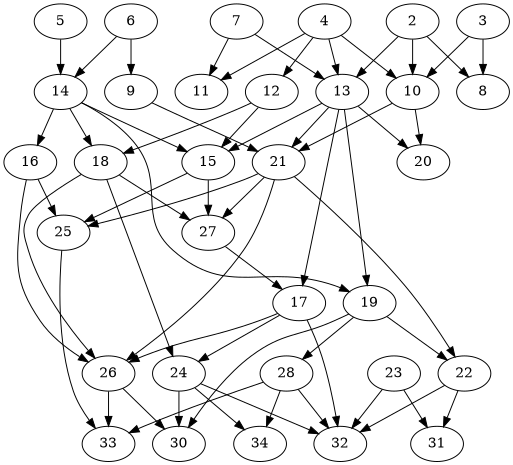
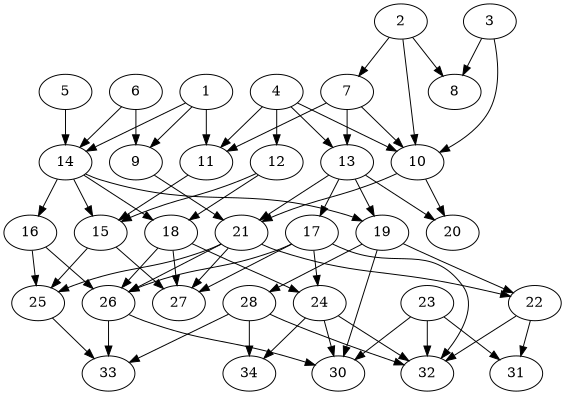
edge "2" -> "13": now "2" -> "7"
node "1": added
edge "7" -> "10": added
edge "13" -> "15": now "11" -> "15"
edge "27" -> "17": reversed
edge "23" -> "30": added
